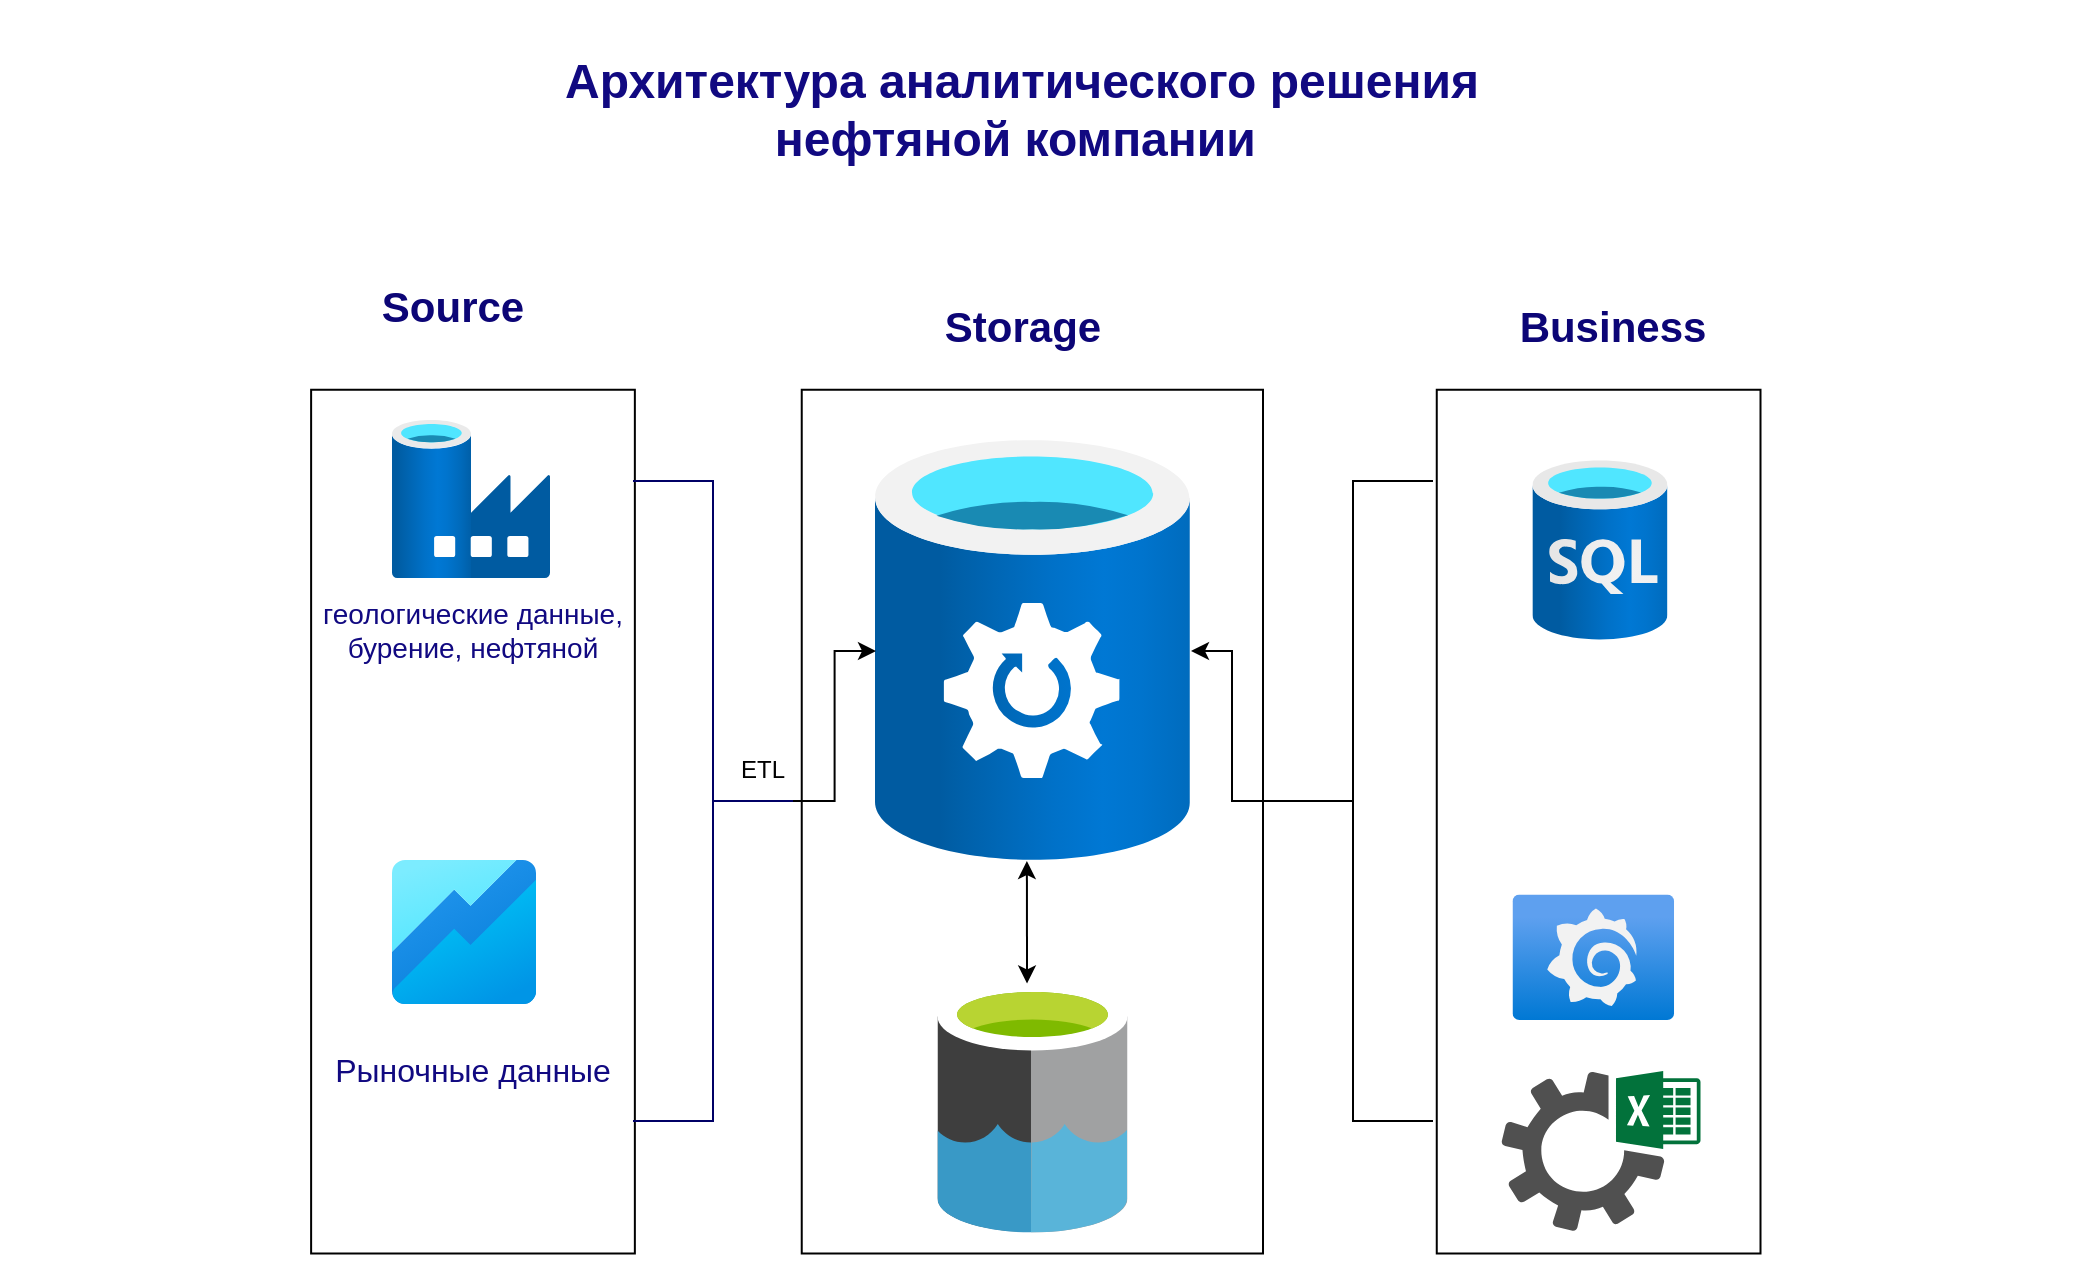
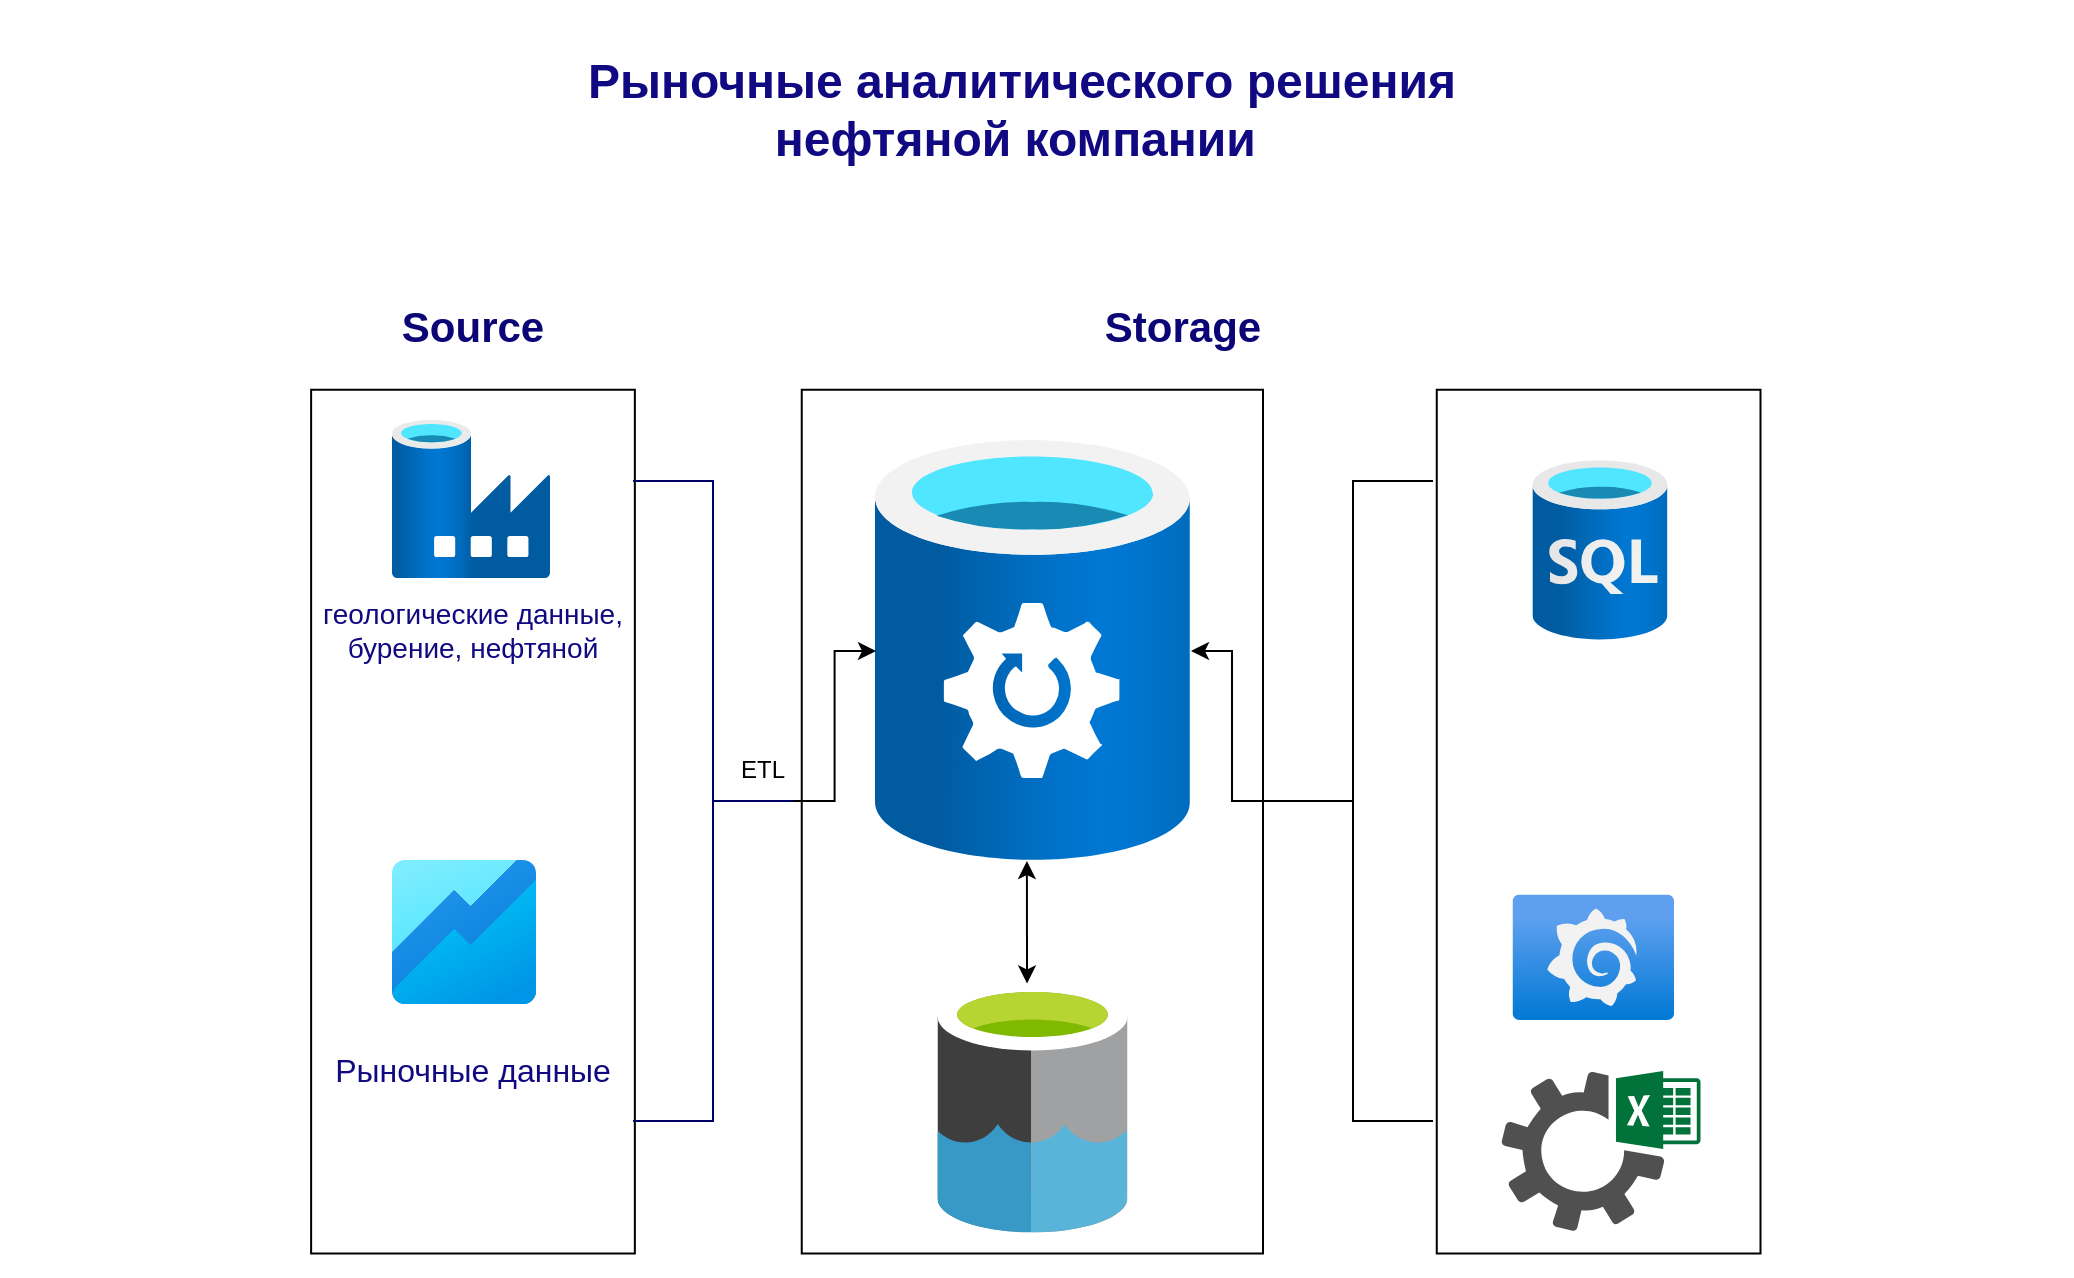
node "Архитектура аналитического решения нефтяной компании": label "Архитектура аналитического решения нефтяной компании" -> "Рыночные аналитического решения нефтяной компании"
node "Source": moved (453, 307) -> (473, 327)
node "Storage": moved (1023, 327) -> (1183, 327)
node "Business": removed
